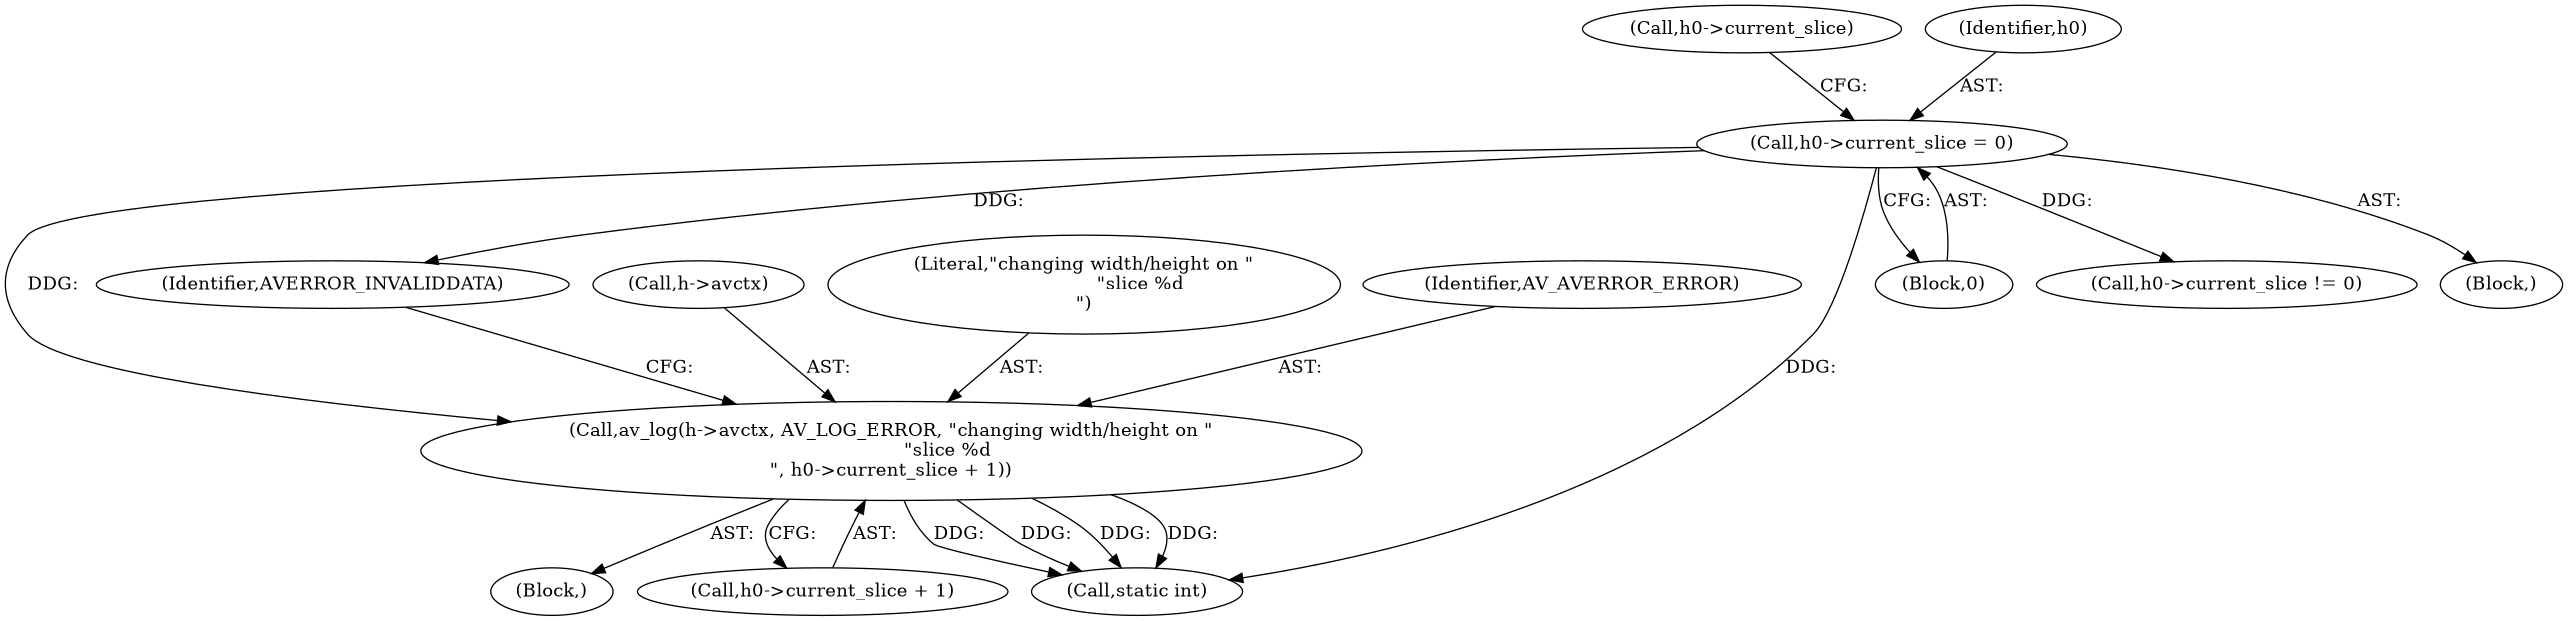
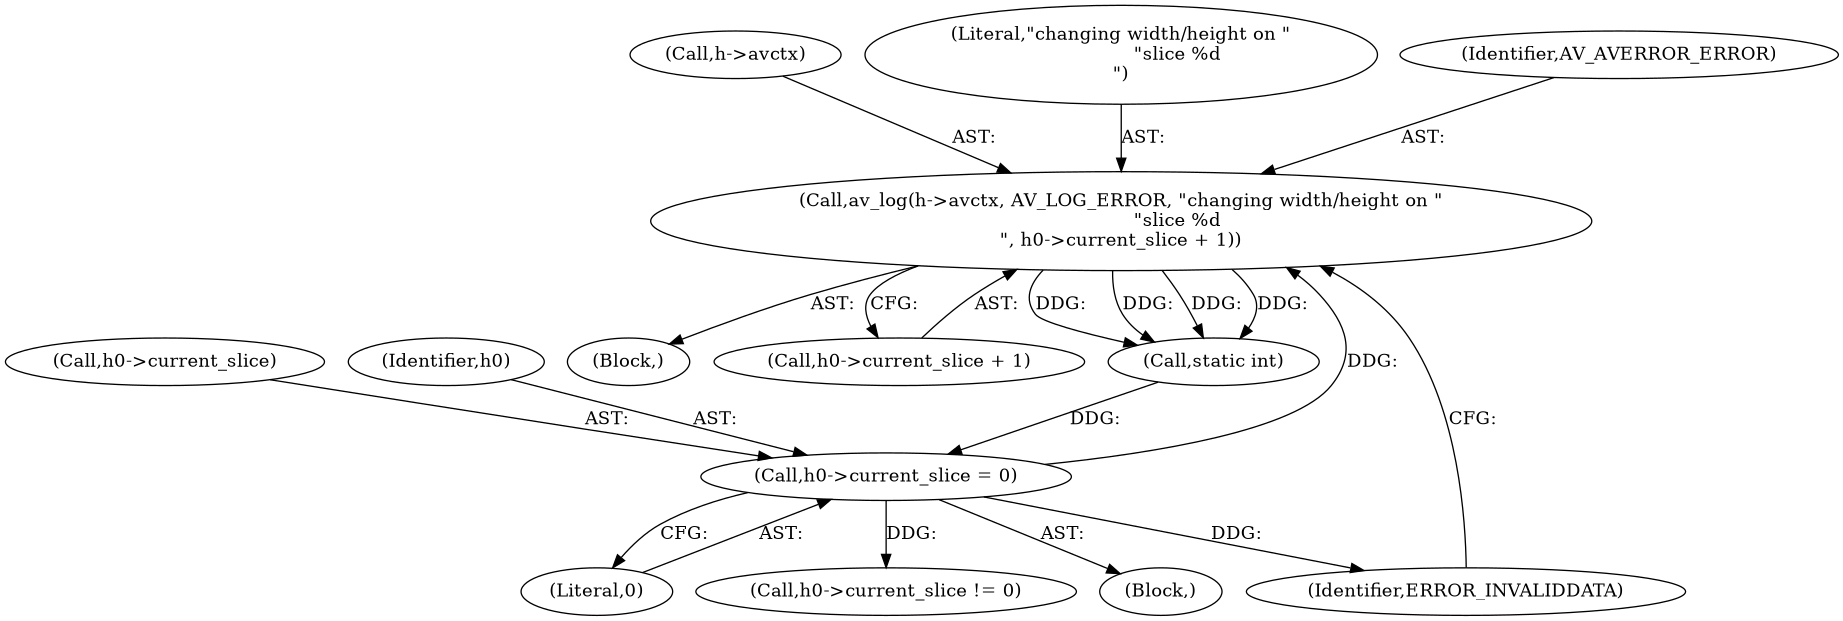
edge "(Call,h0->current_slice)" -> "(Call,h0->current_slice = 0)": label "CFG: " -> "AST: "
node "(Identifier,AVERROR_INVALIDDATA)": label "(Identifier,AVERROR_INVALIDDATA)" -> "(Identifier,ERROR_INVALIDDATA)"
node "(Block,0)": label "(Block,0)" -> "(Literal,0)"
edge "(Call,h0->current_slice = 0)" -> "(Call,static int)": reversed
